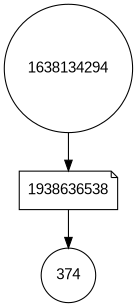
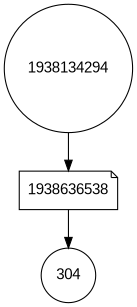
node "1638134294": label "1638134294" -> "1938134294"
node "374": label "374" -> "304"
